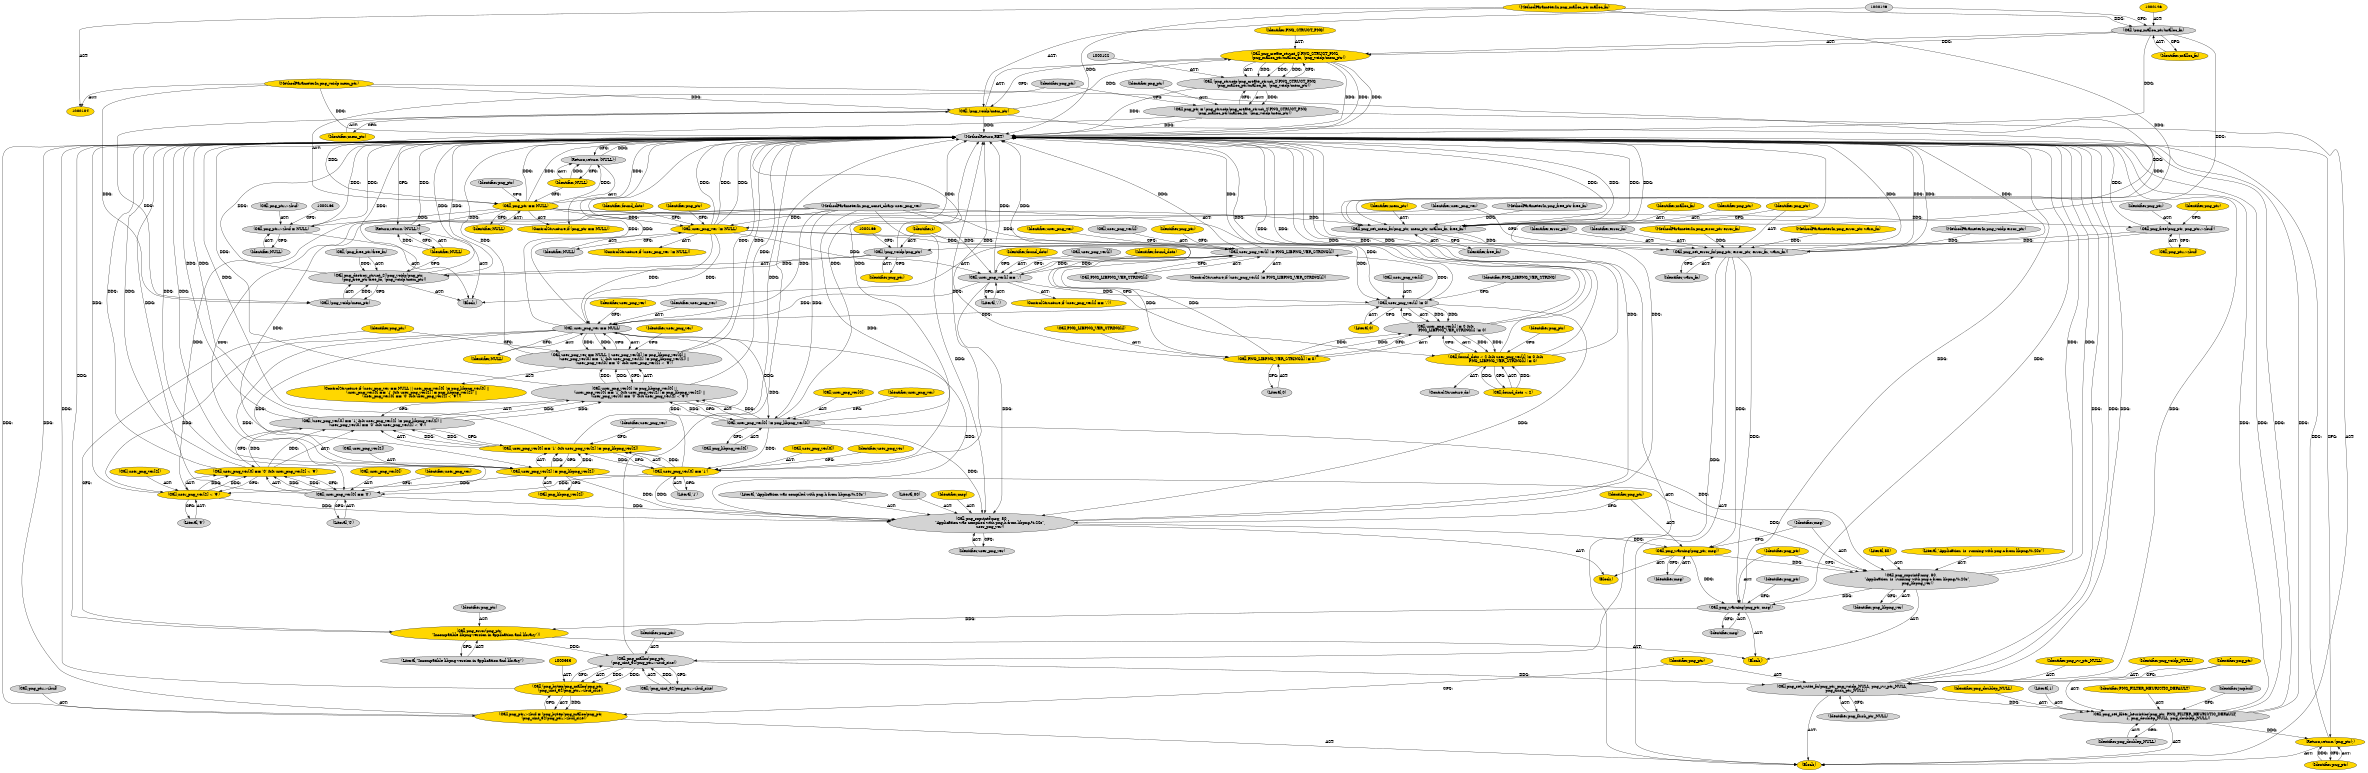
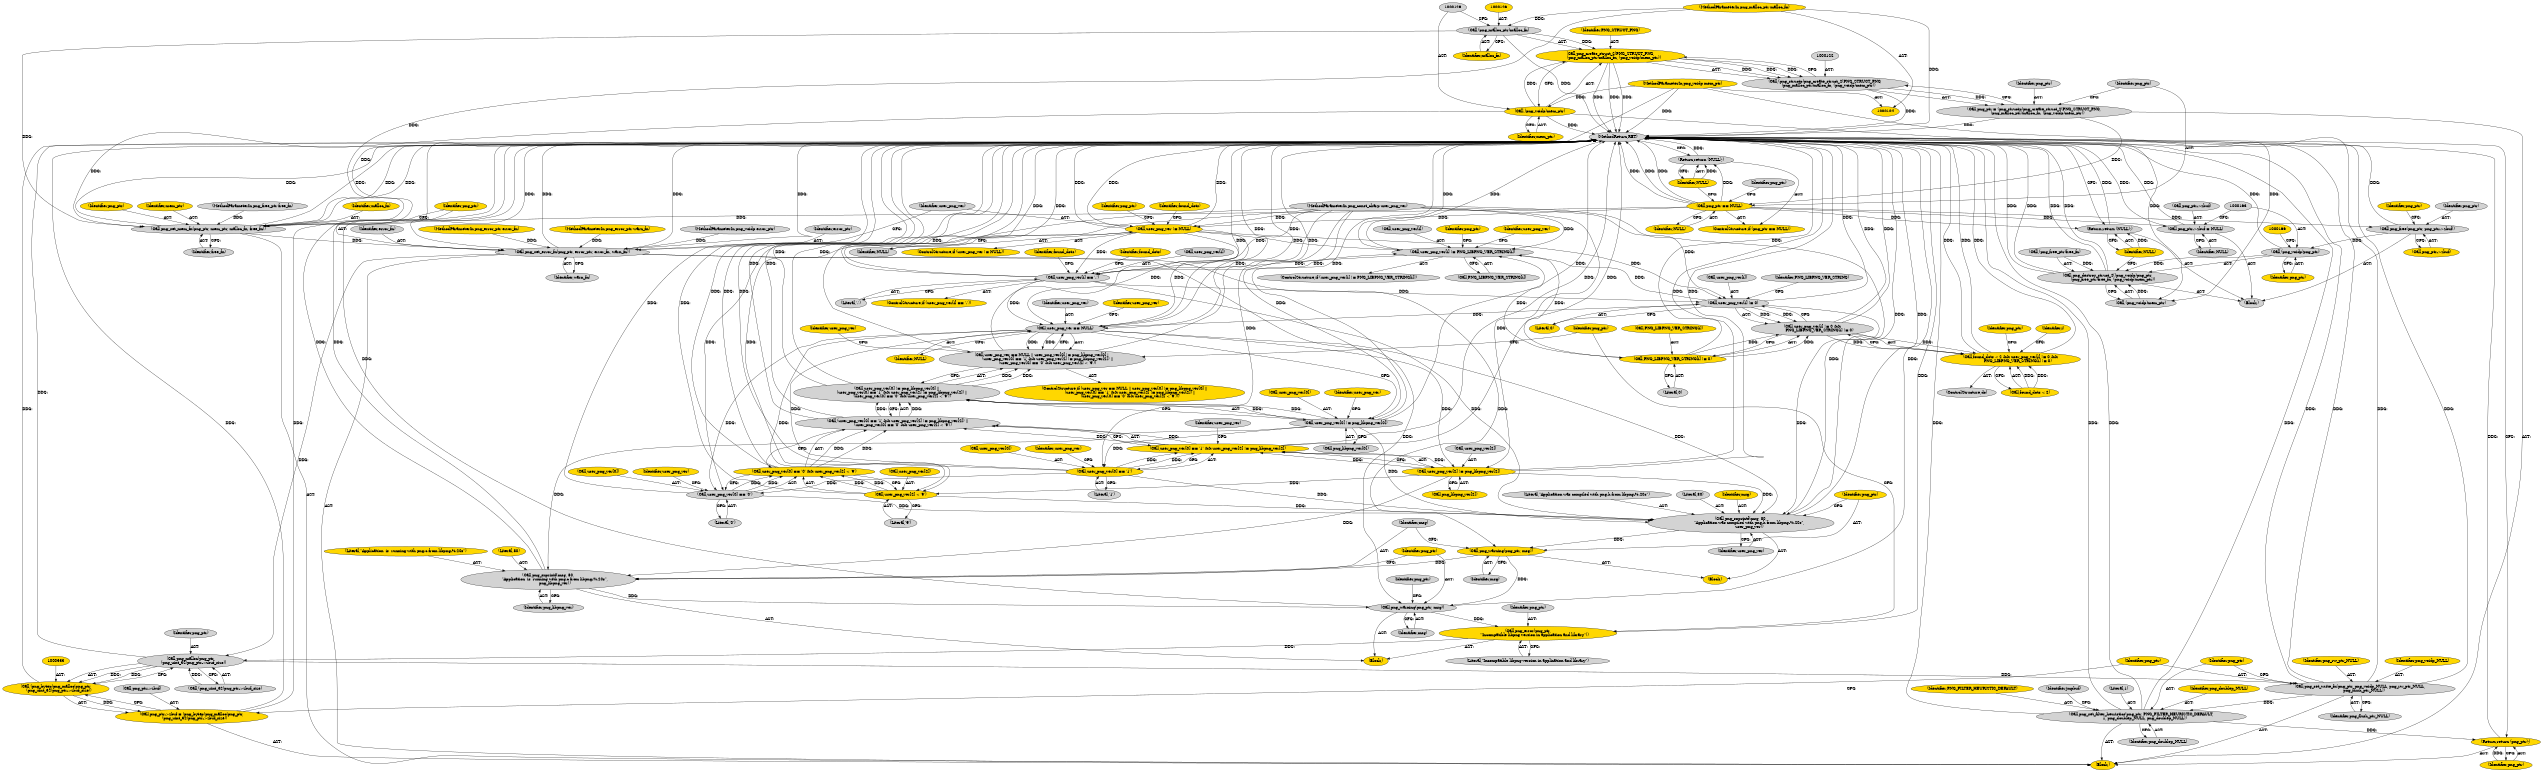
edge "(Identifier,i)" -> "(Call,(png_voidp)png_ptr)": now "1000163" -> "(Call,(png_voidp)png_ptr)"
edge "(Call,user_png_ver == NULL)" -> "(Call,user_png_ver[0] != png_libpng_ver[0])": label "DDG: " -> "CFG: "
